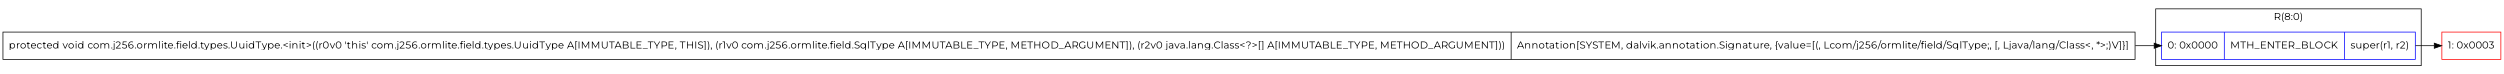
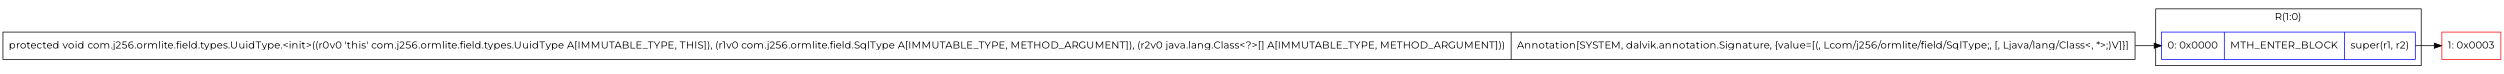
cluster "R(8:0)": label "R(8:0)" -> "R(1:0)"
